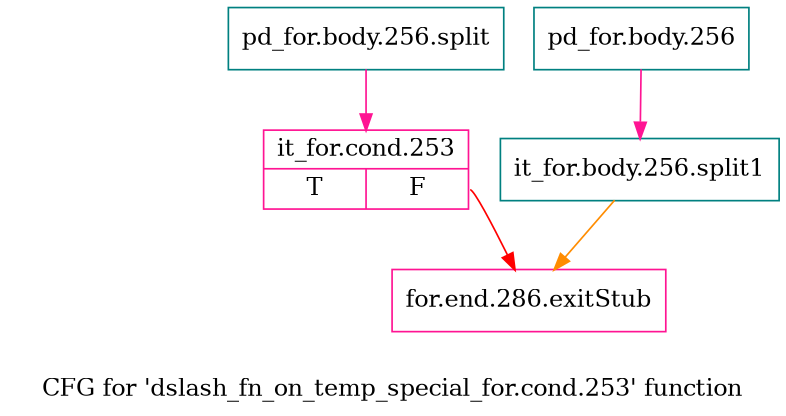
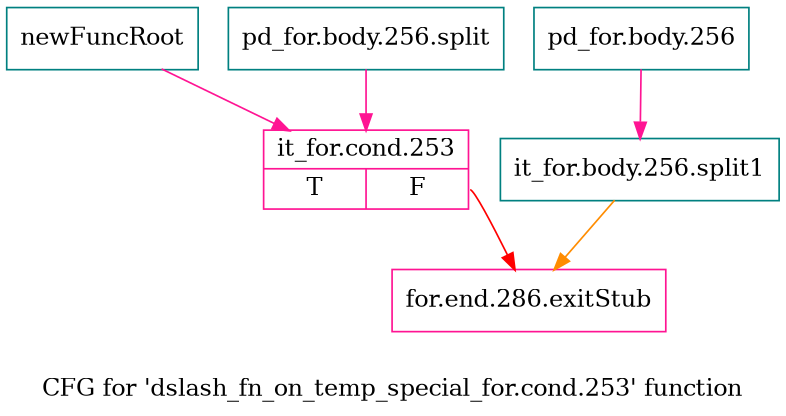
node "newFuncRoot": added
